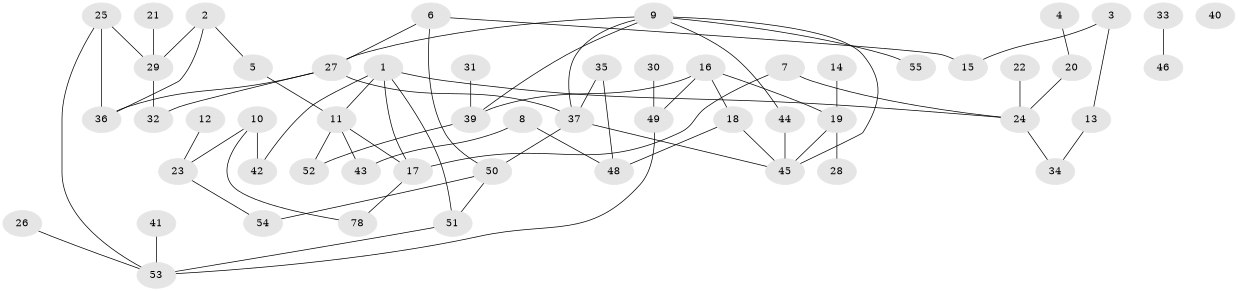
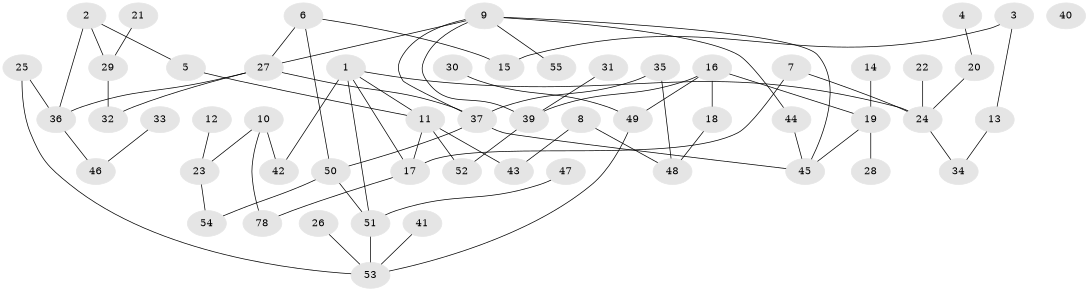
edge "25" -- "29": removed
edge "36" -- "46": added
edge "18" -- "45": removed
node "47": added
